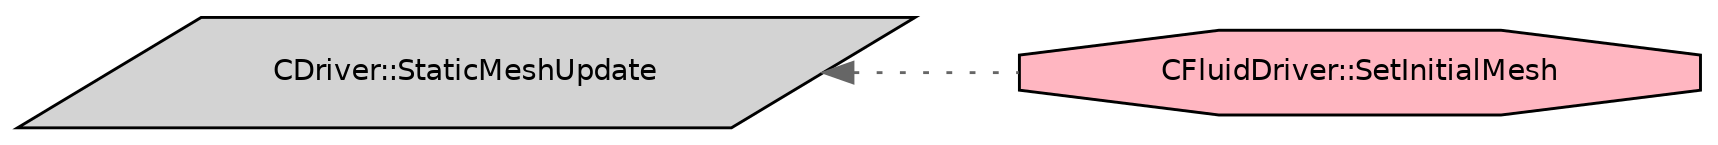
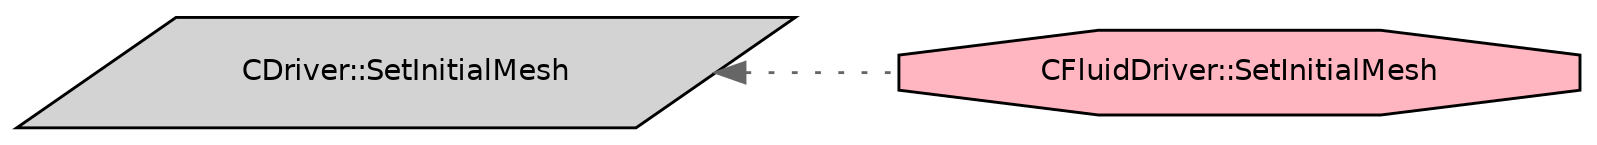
node "CDriver::StaticMeshUpdate": label "CDriver::StaticMeshUpdate" -> "CDriver::SetInitialMesh"
